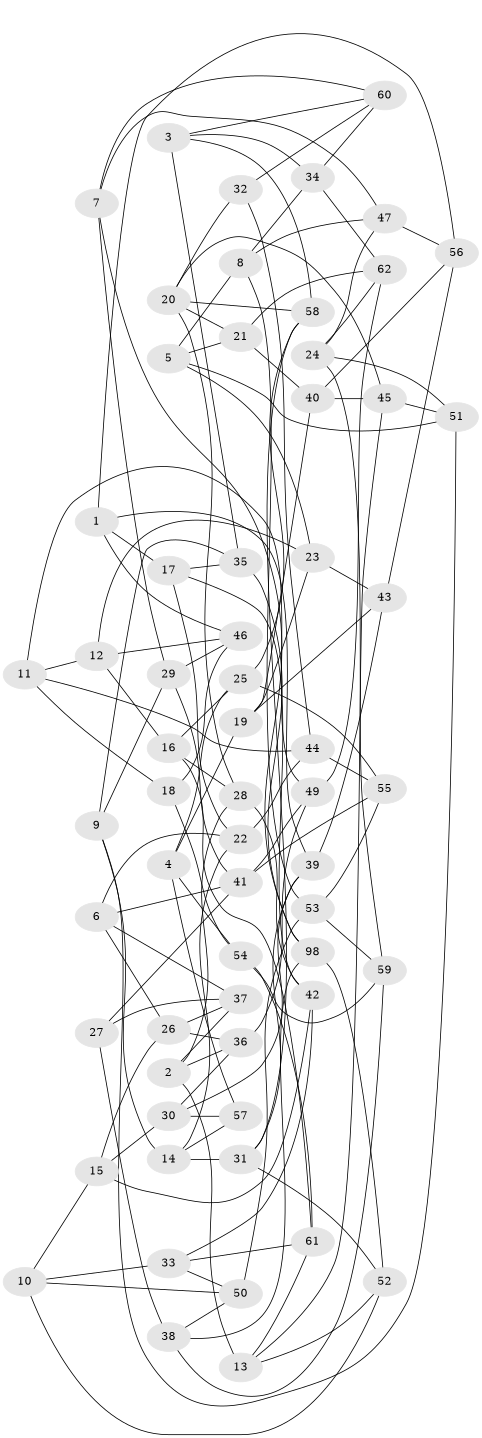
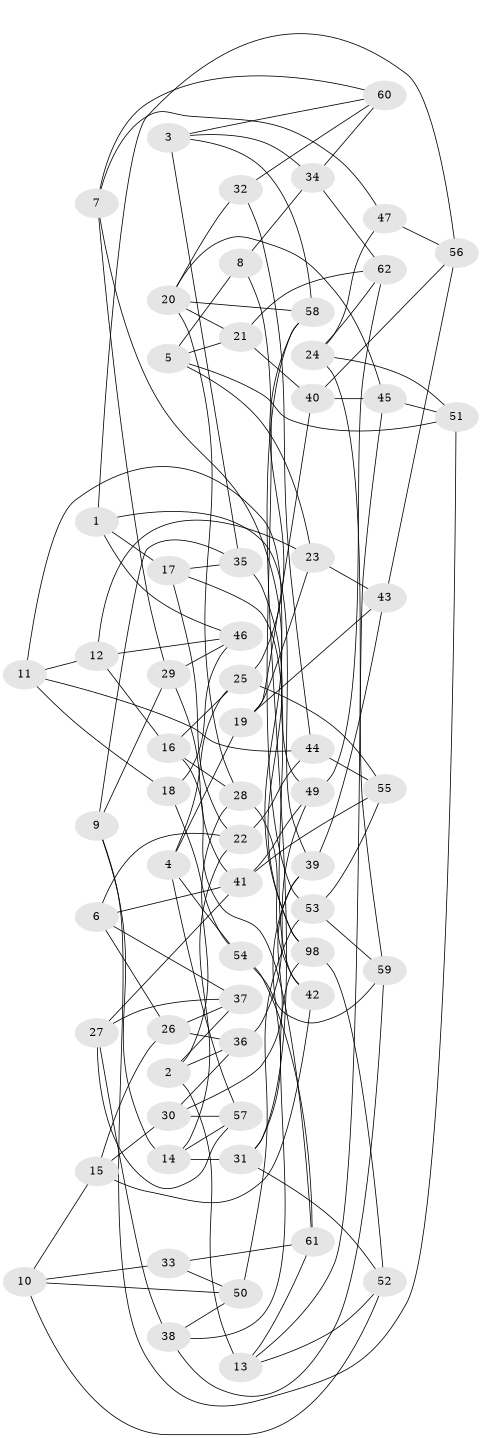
edge "47" -- "8": removed
edge "42" -- "33": removed
edge "27" -- "57": added
